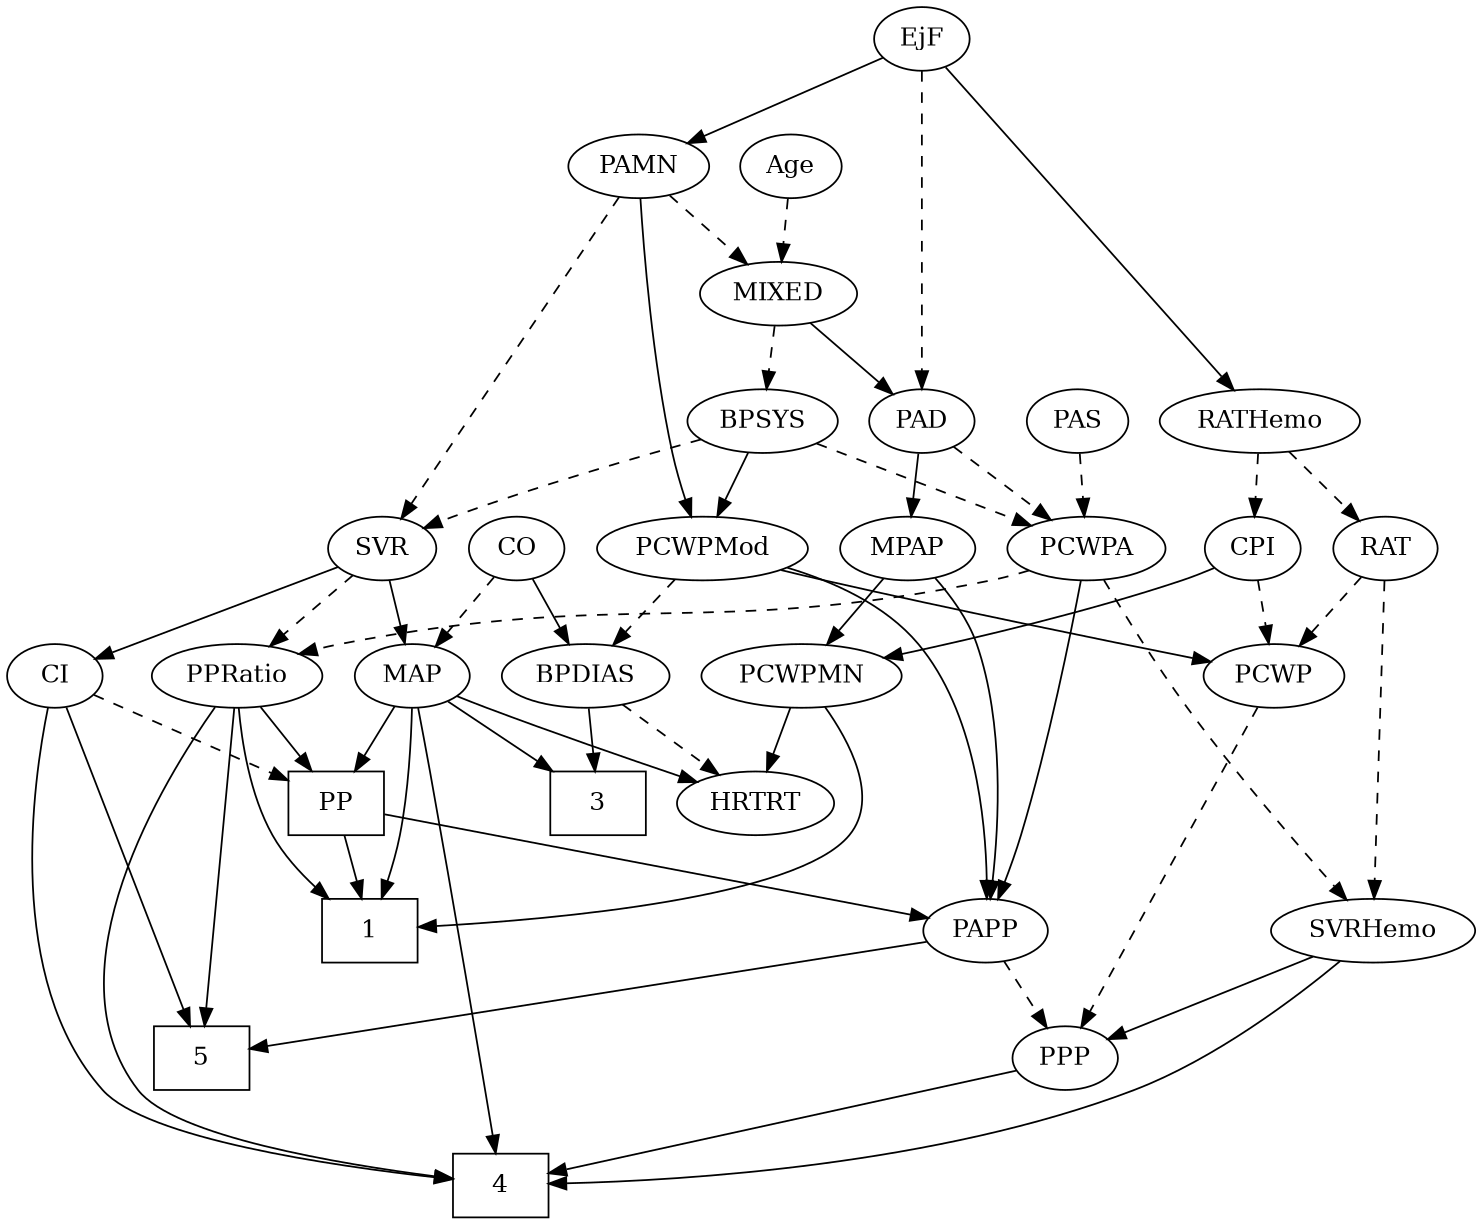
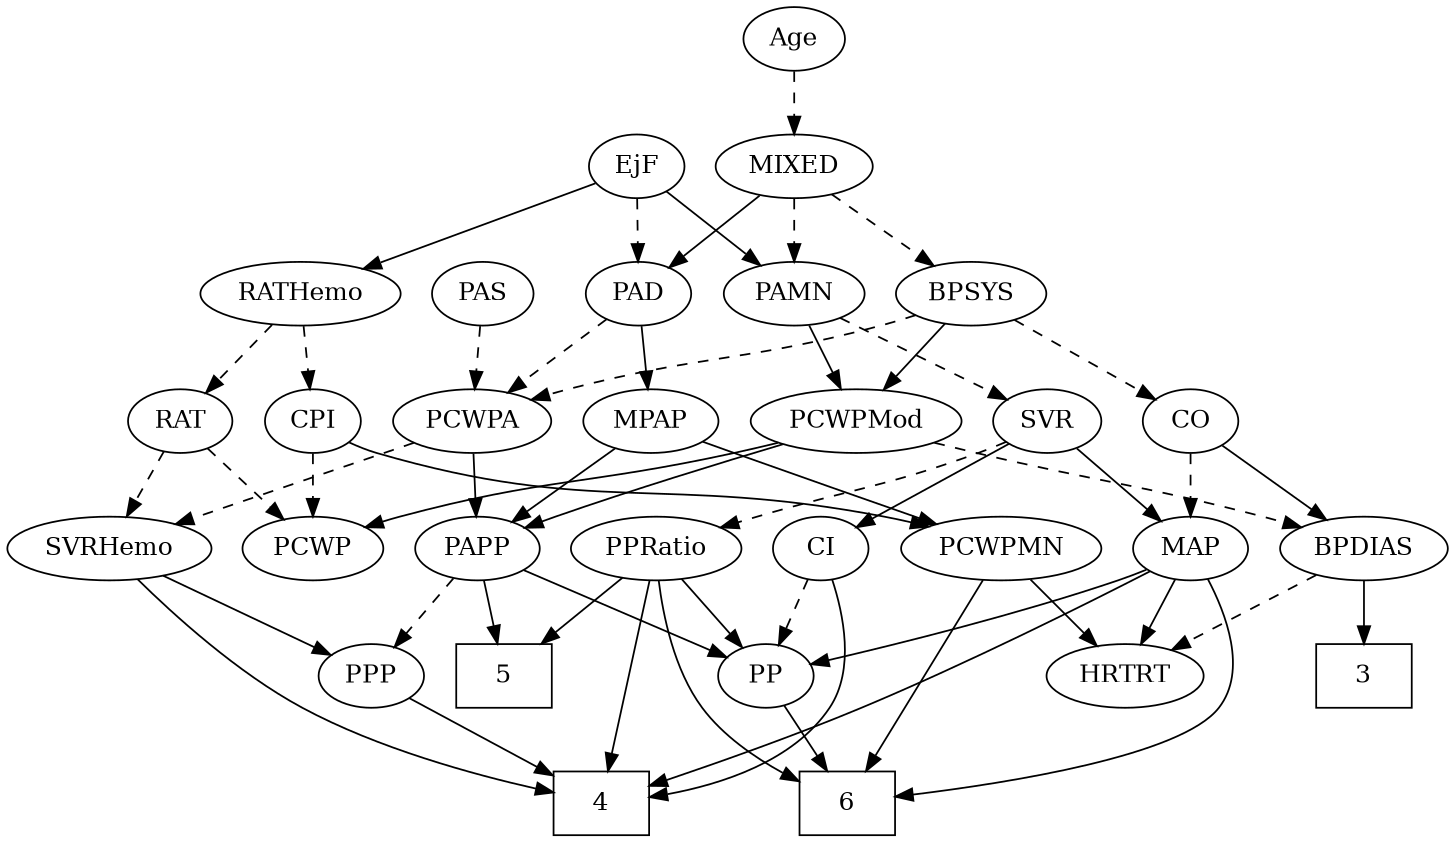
edge "PAMN" -> "MIXED": reversed
edge "BPSYS" -> "SVR": now "BPSYS" -> "CO"
edge "PCWPA" -> "PPRatio": removed
edge "MAP" -> "3": removed
node "PP": shape box -> ellipse
edge "CI" -> "5": removed
edge "PCWP" -> "PPP": removed
edge "PP" -> "PAPP": reversed
node "1": label "1" -> "6"
